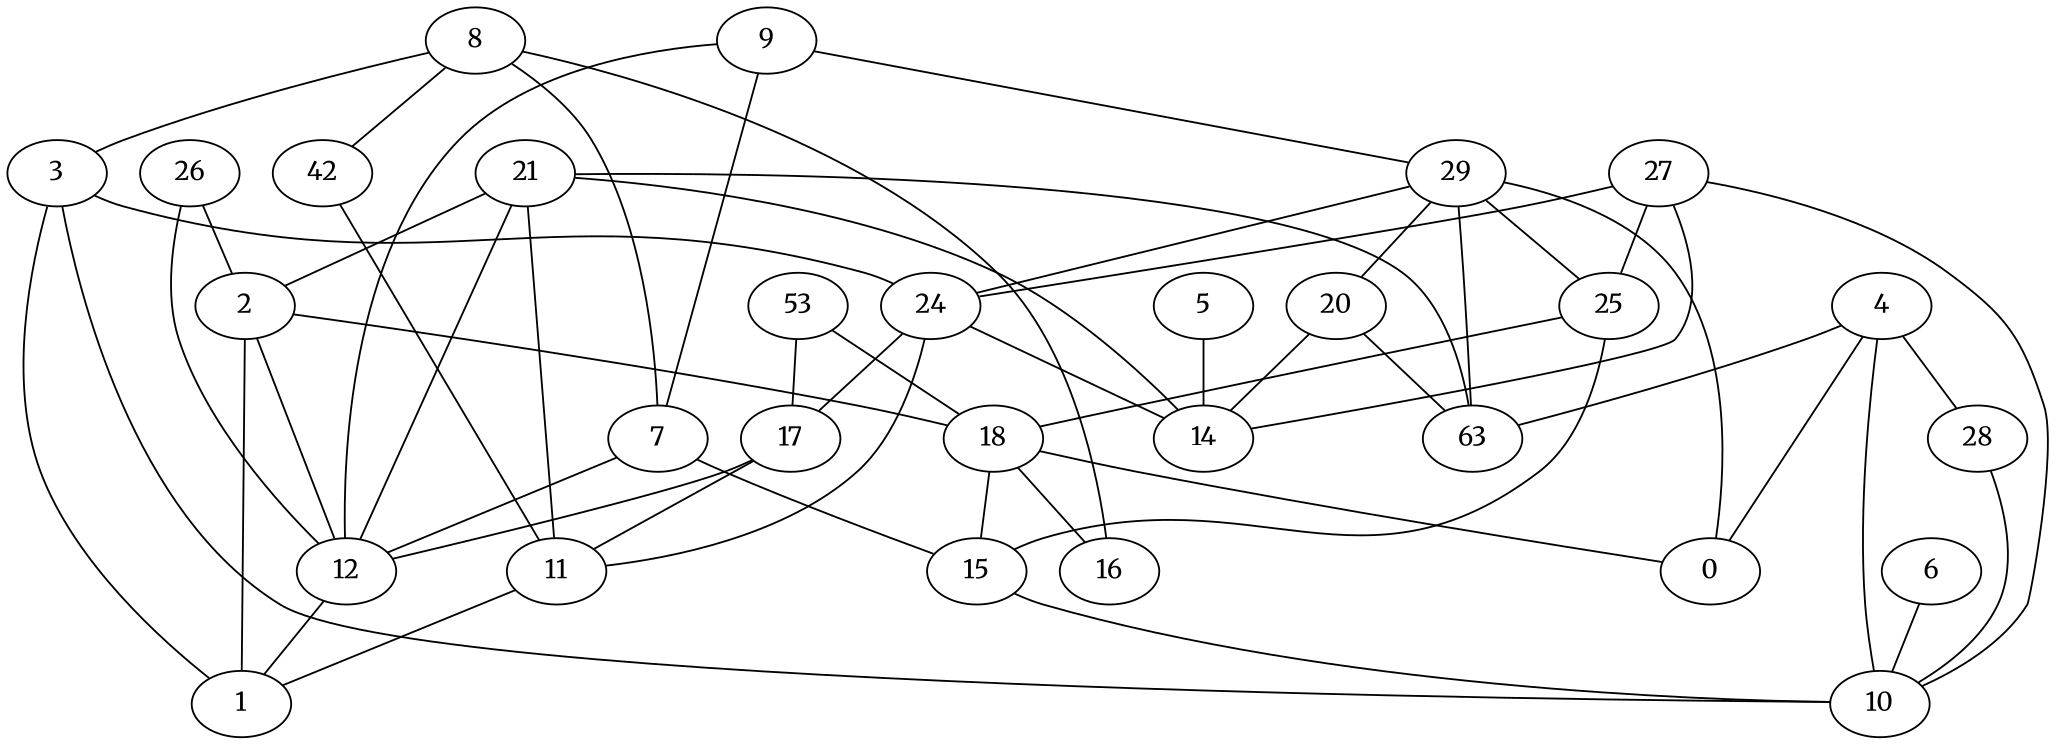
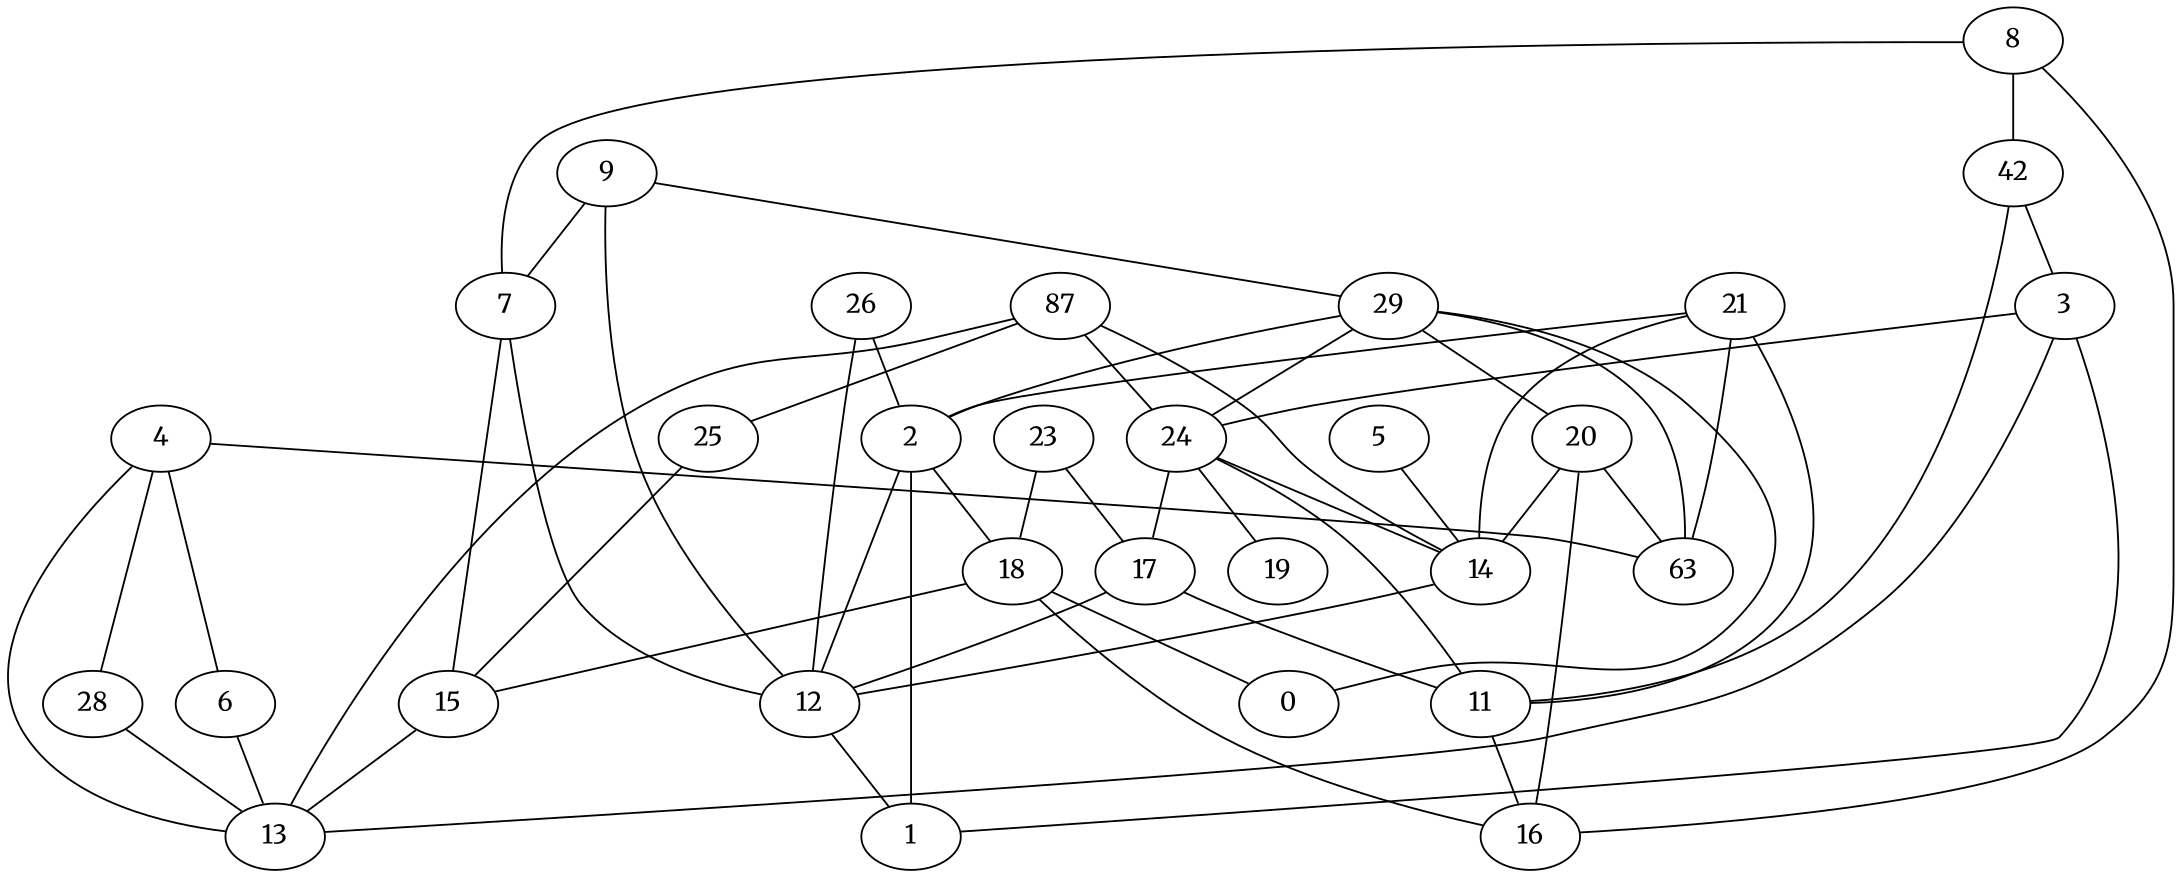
edge "8" -- "3": now "42" -- "3"
node "27": label "27" -> "87"
edge "29" -- "25": now "29" -- "2"
node "53": label "53" -> "23"
edge "21" -- "12": now "14" -- "12"
edge "25" -- "18": removed
edge "4" -- "0": now "4" -- "6"
node "19": added
edge "20" -- "16": added
edge "11" -- "1": now "11" -- "16"
node "10": label "10" -> "13"
